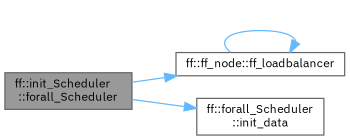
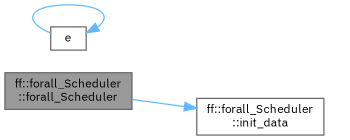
node "e": added
node "ff::ff_node::ff_loadbalancer": removed
node "ff::init_Scheduler ::forall_Scheduler": label "ff::init_Scheduler ::forall_Scheduler" -> "ff::forall_Scheduler ::forall_Scheduler"
